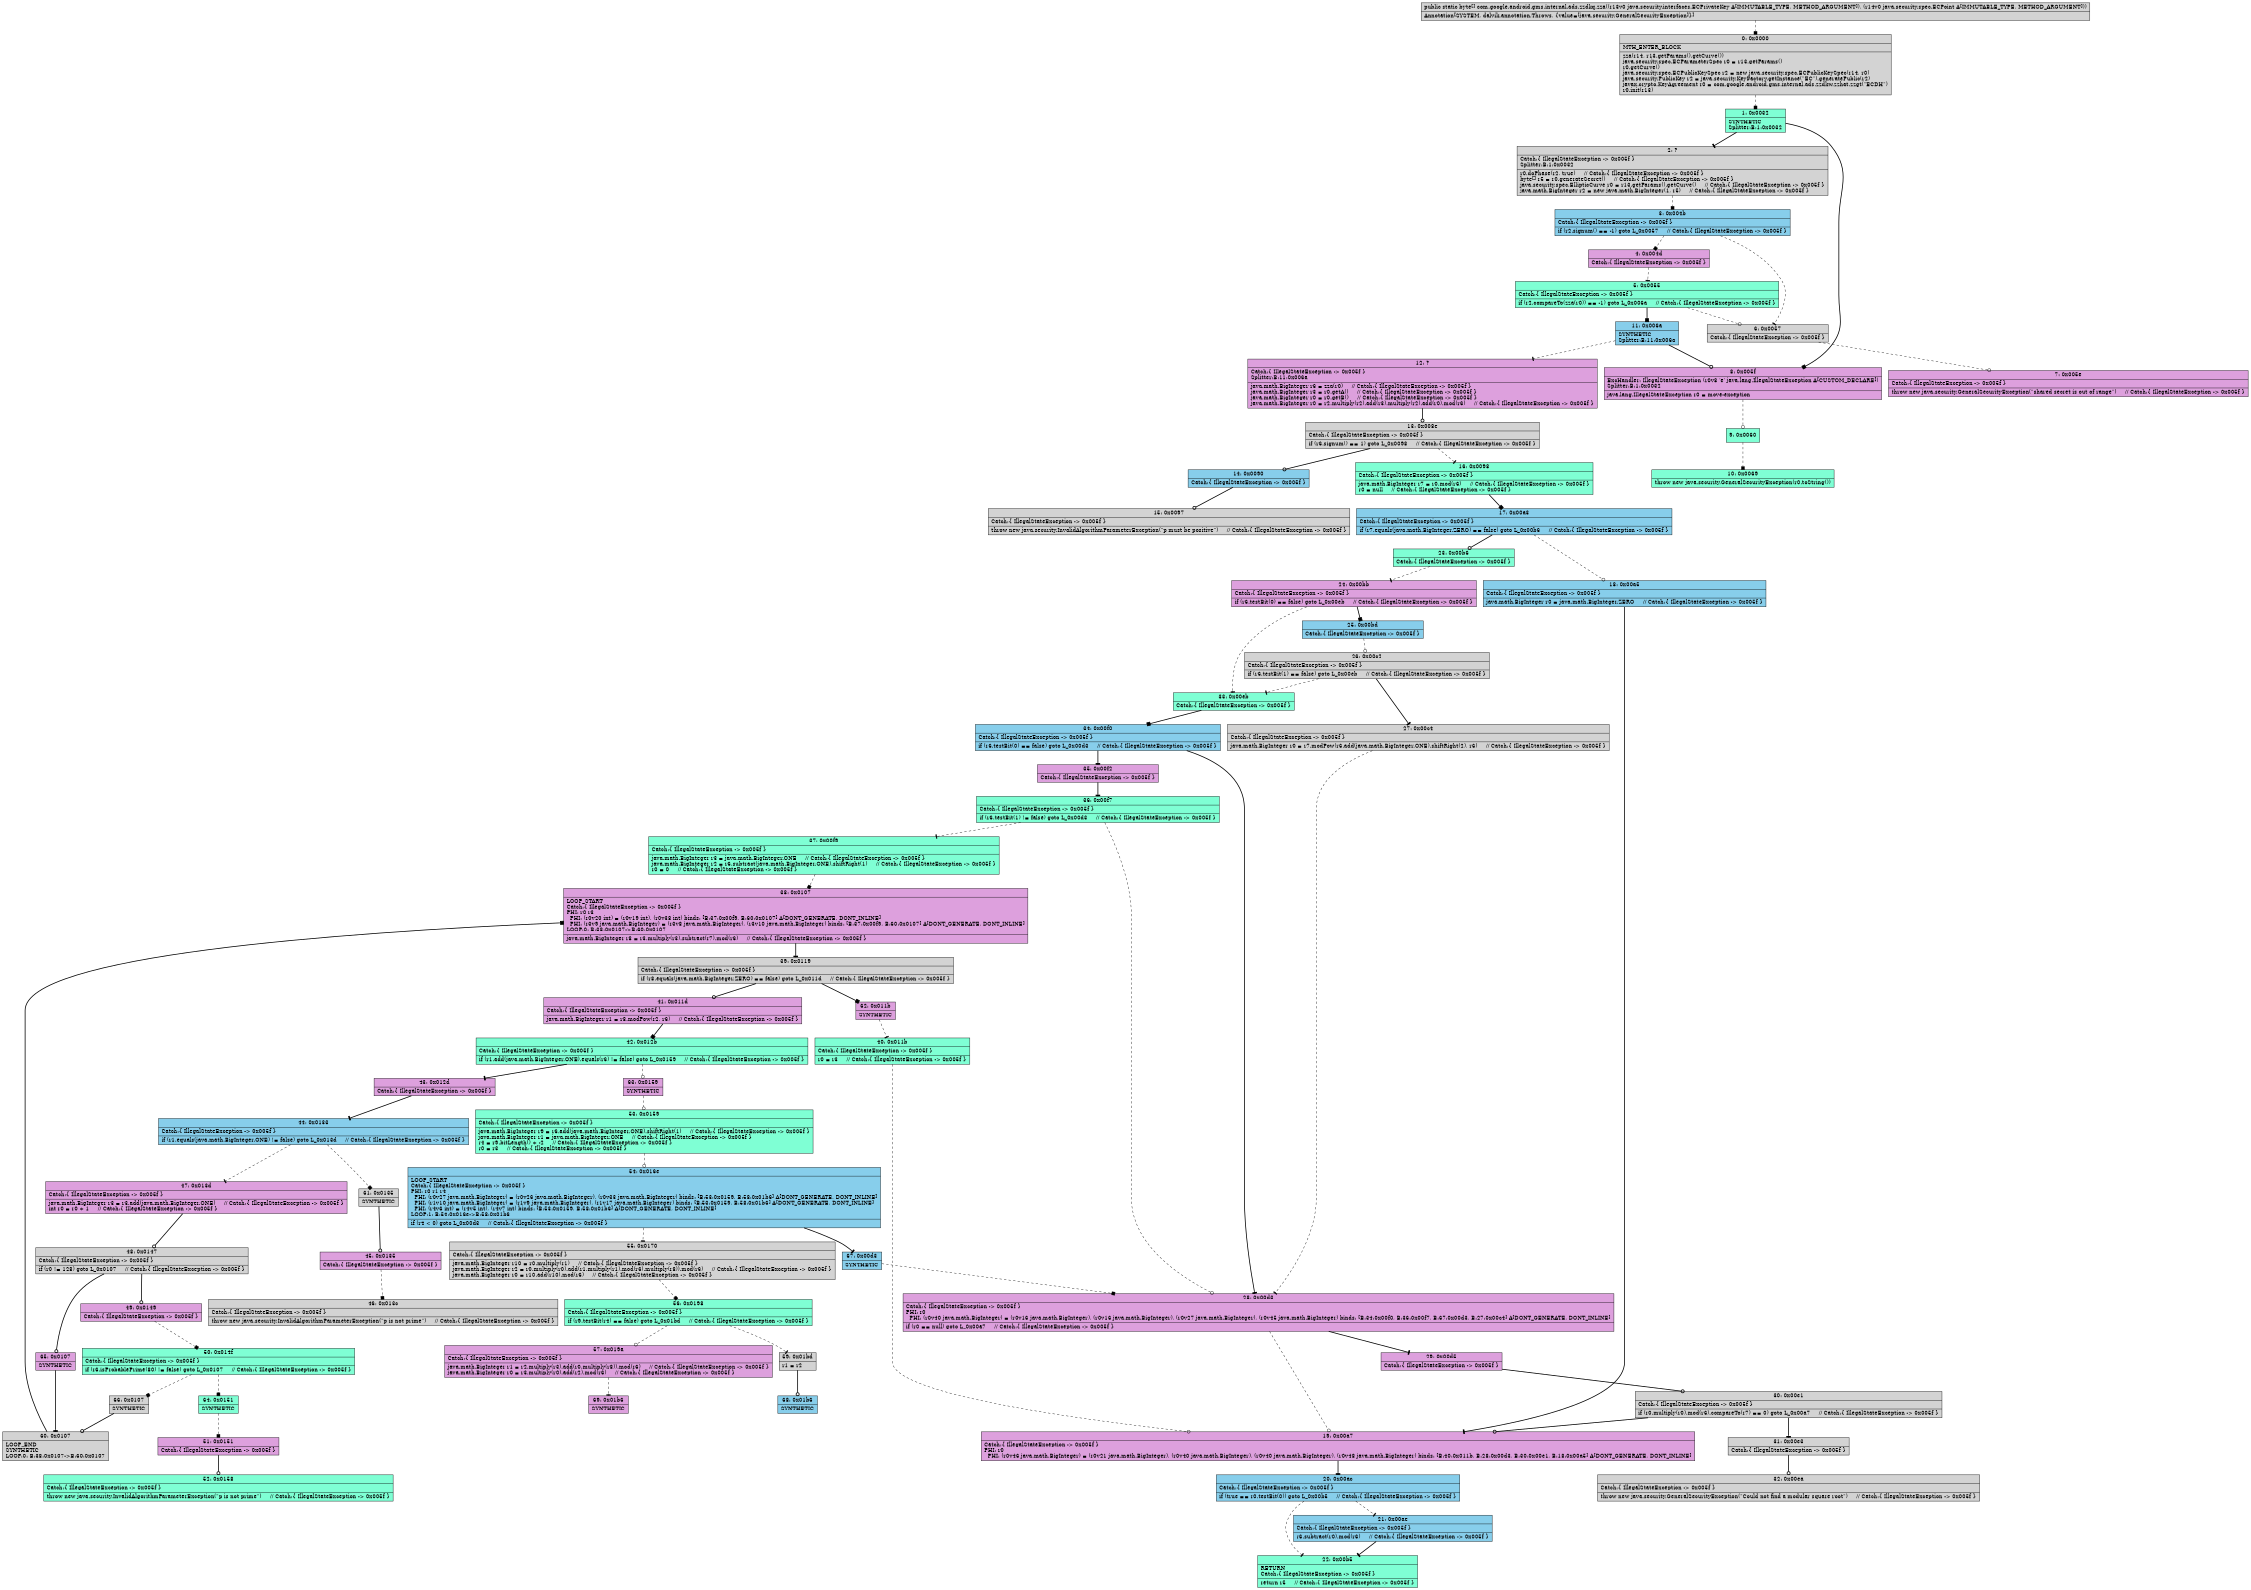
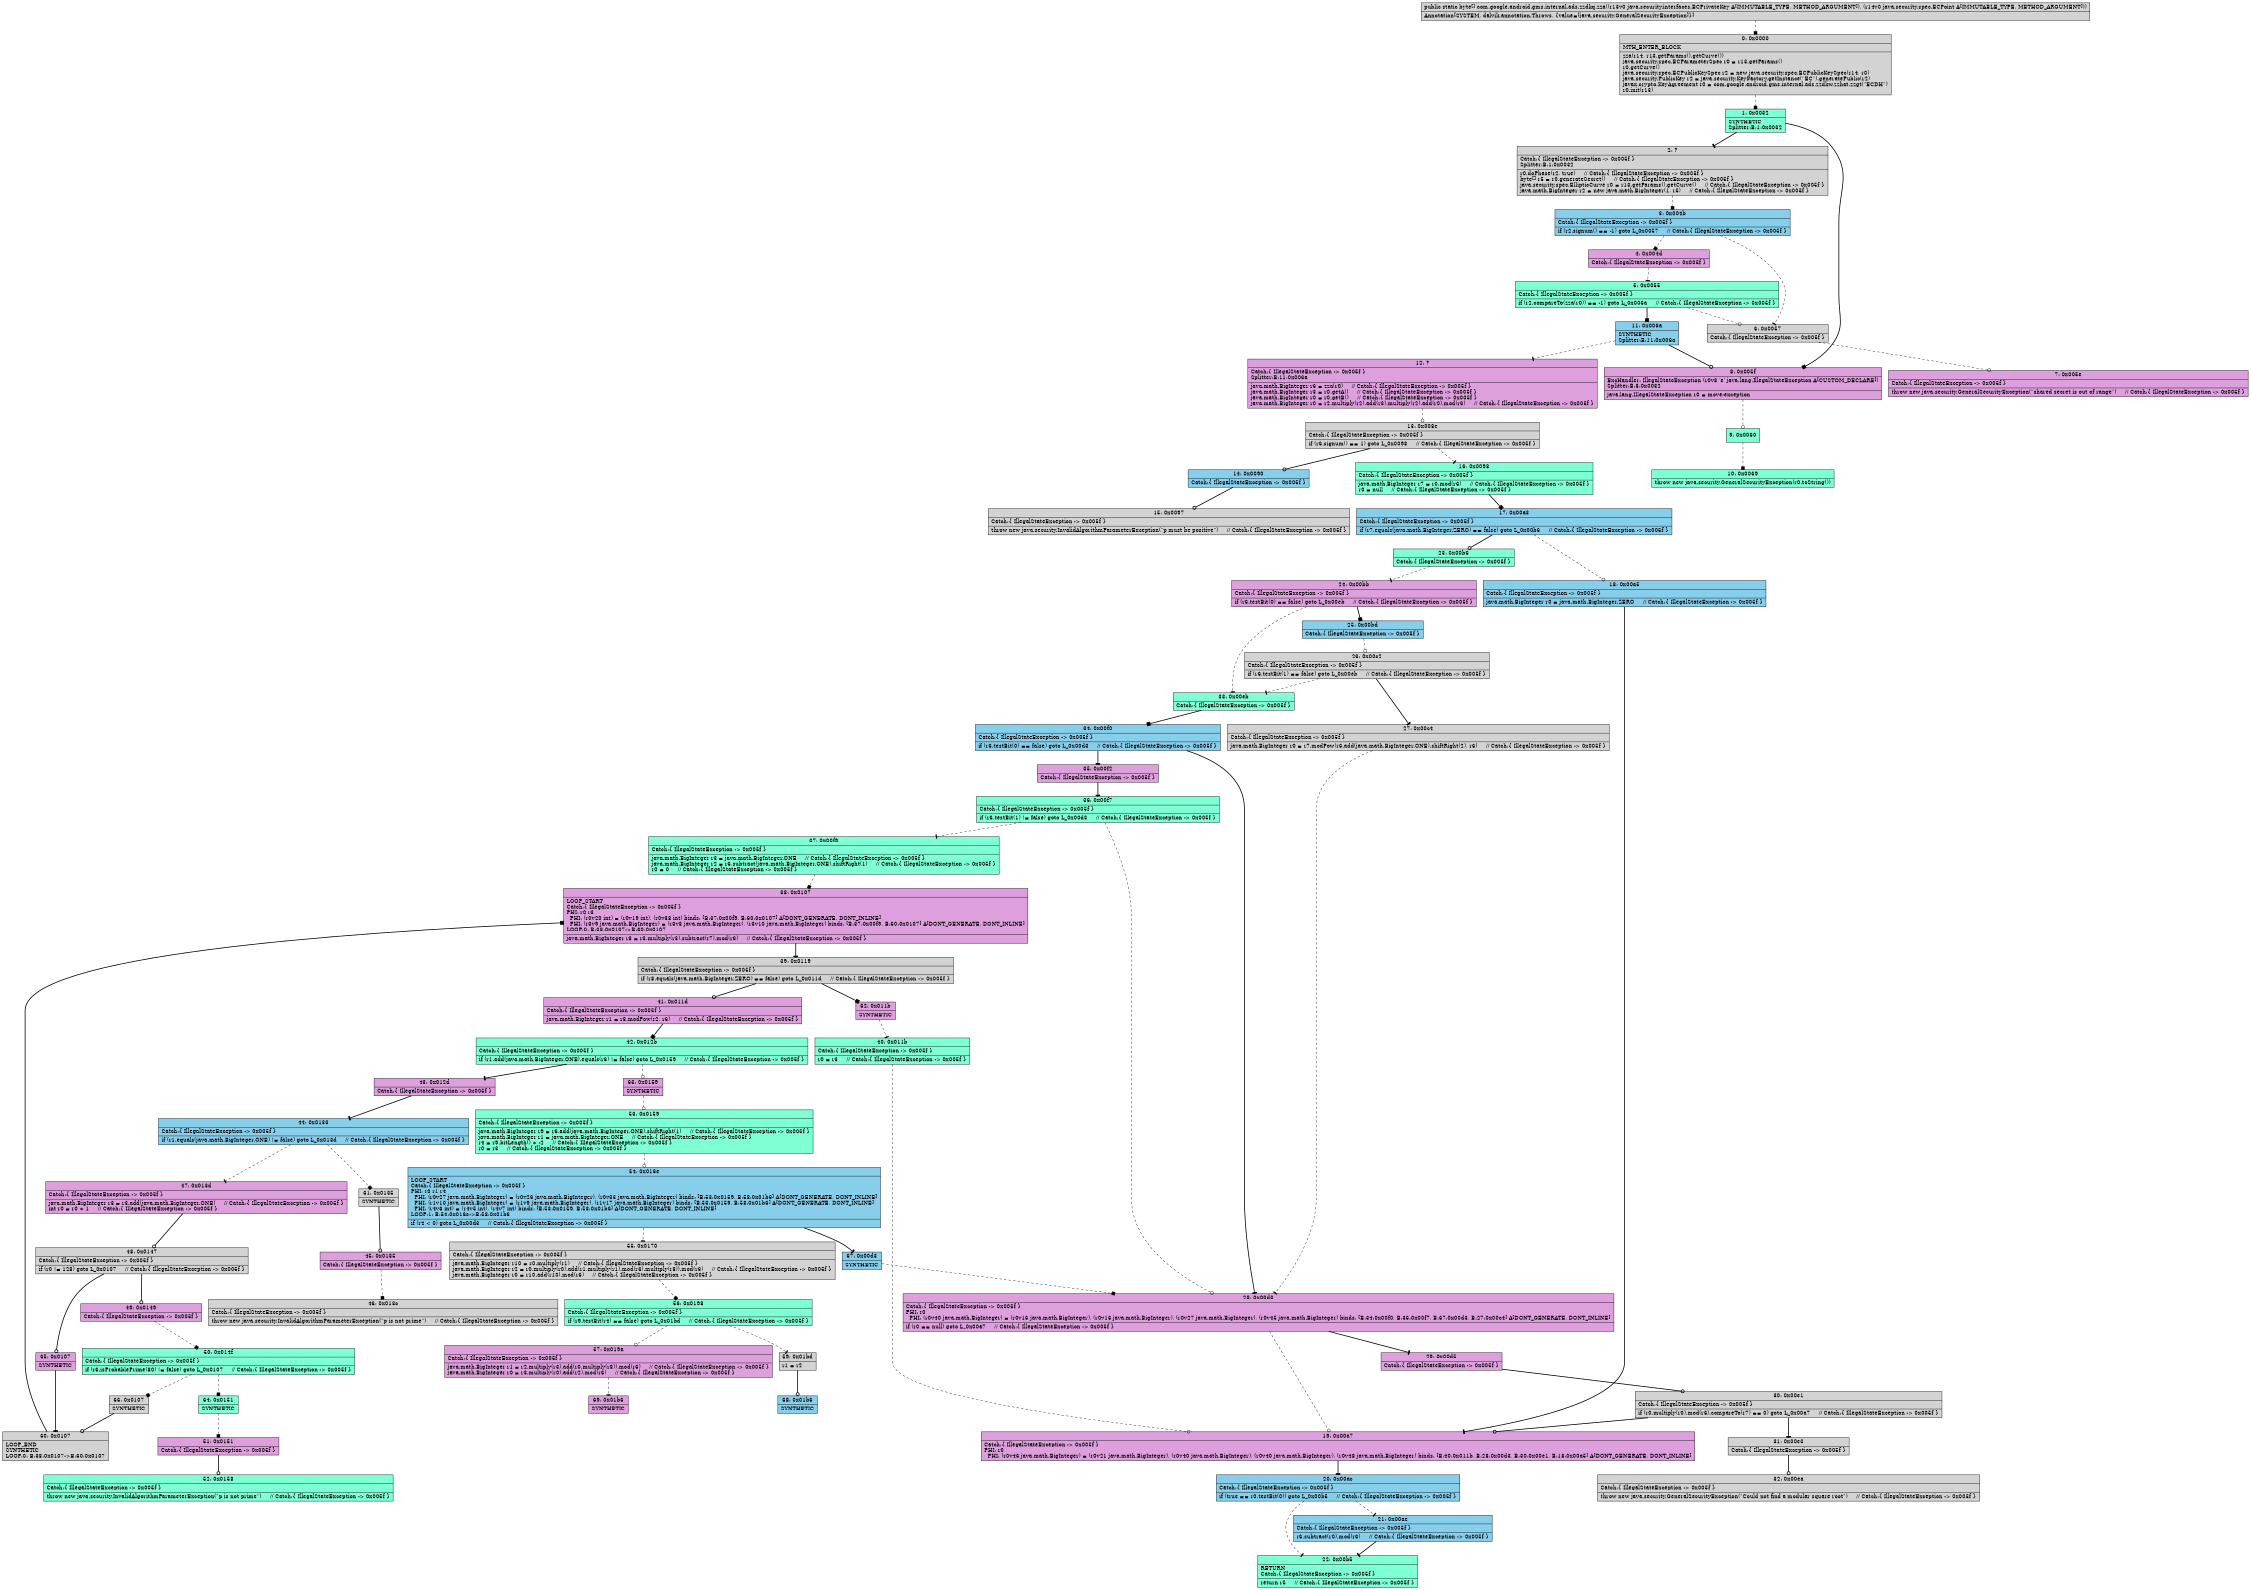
node "8: 0x005f": text "Splitter:B:1:0x0032" -> "Splitter:B:8:0x0032"
edge "12: ?" -> "13: 0x008e": style bold -> dashed
